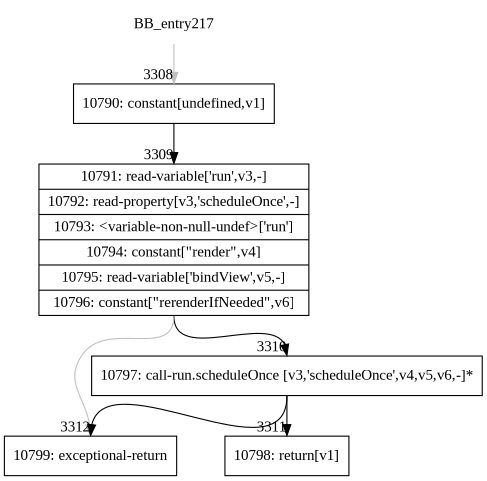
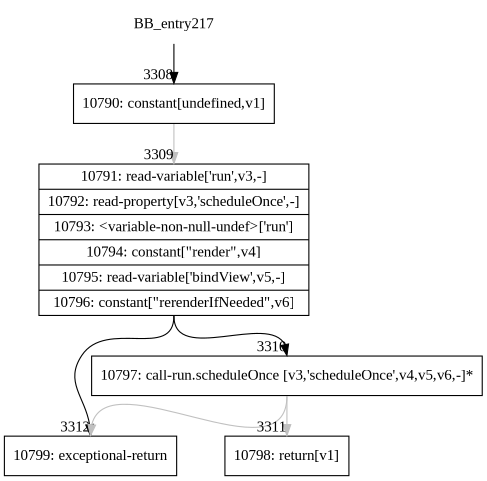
edge "BB_entry217" -> "10790: constant[undefined,v1]": color gray -> black
edge "10790: constant[undefined,v1]" -> "10791: read-variable['run',v3,-]": color black -> gray
edge "10791: read-variable['run',v3,-]" -> "10799: exceptional-return": color gray -> black
edge "10797: call-run.scheduleOnce [v3,'scheduleOnce',v4,v5,v6,-]*" -> "10799: exceptional-return": color black -> gray
edge "10797: call-run.scheduleOnce [v3,'scheduleOnce',v4,v5,v6,-]*" -> "10798: return[v1]": color black -> gray
